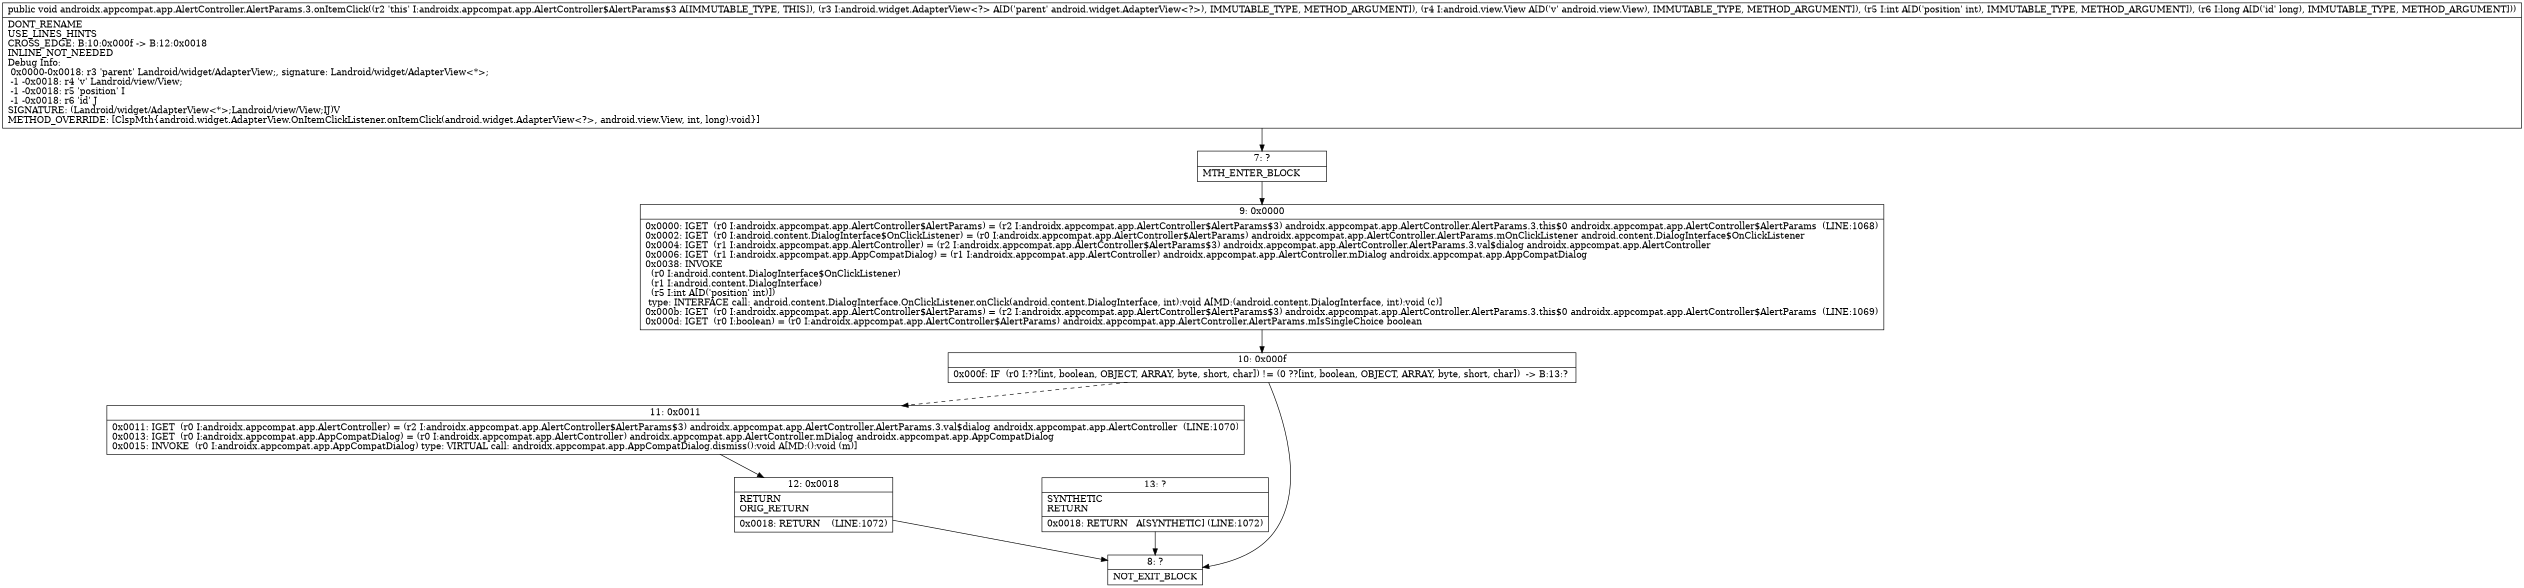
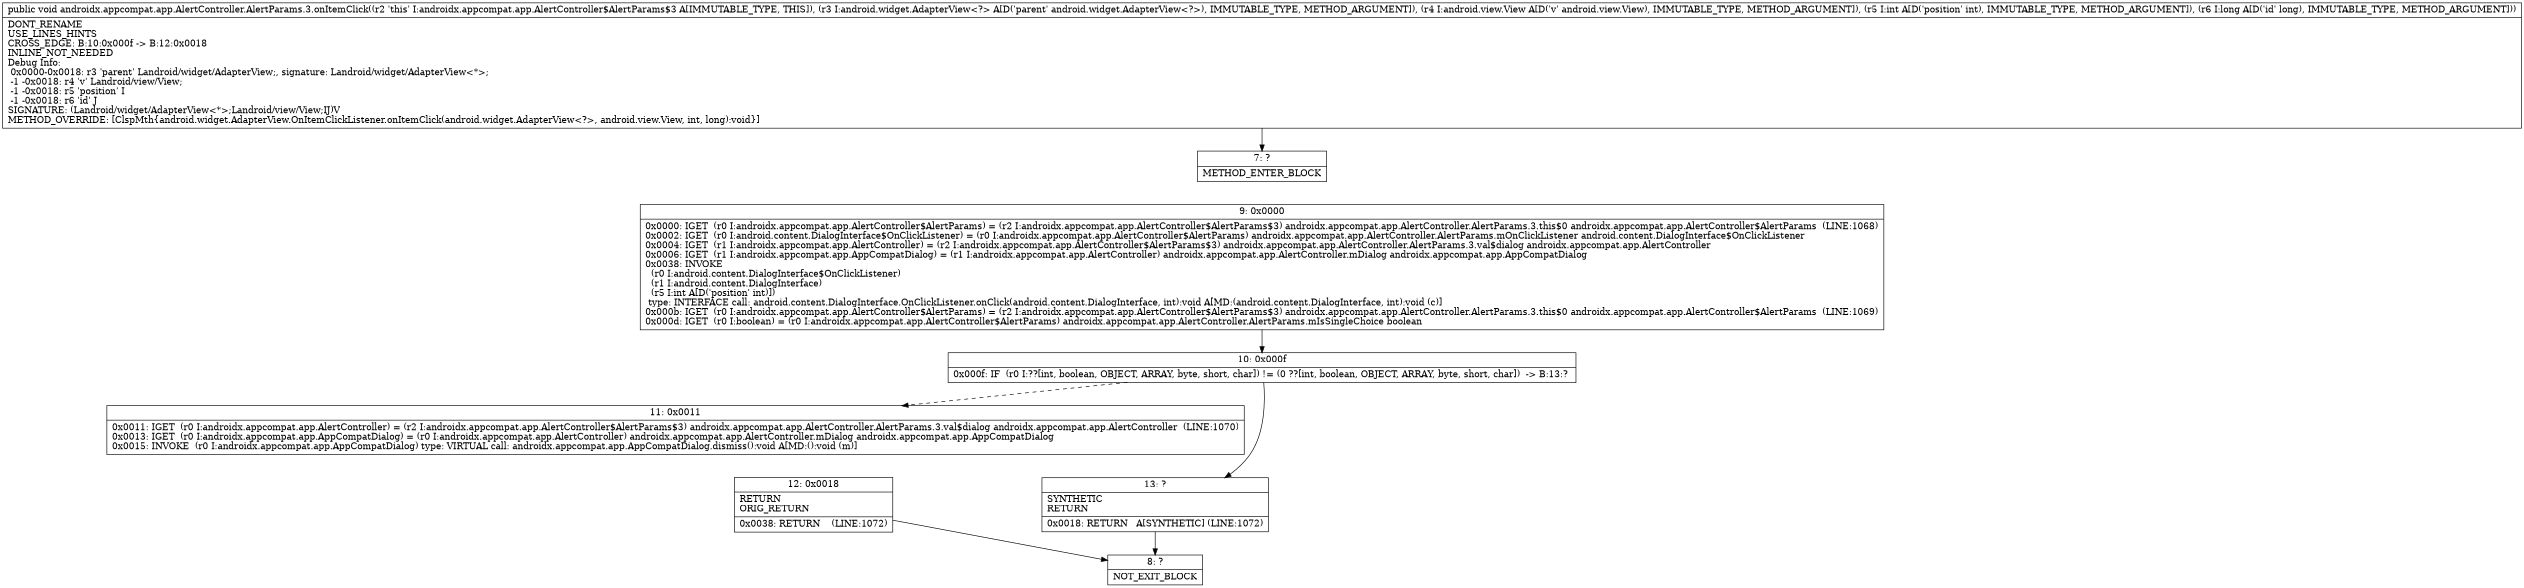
node "7: ?": text "MTH_ENTER_BLOCK" -> "METHOD_ENTER_BLOCK"
edge "7: ?" -> "9: 0x0000": removed
edge "11: 0x0011" -> "12: 0x0018": removed
edge "10: 0x000f" -> "8: ?": now "10: 0x000f" -> "13: ?"
node "12: 0x0018": text "0x0018: RETURN    (LINE:1072)" -> "0x0038: RETURN    (LINE:1072)"
